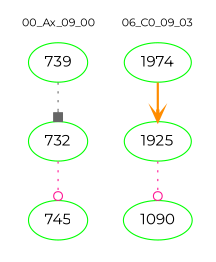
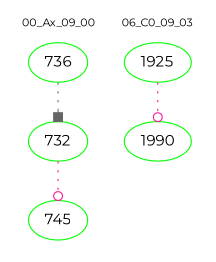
node "739": label "739" -> "736"
node "1974": removed
node "1090": label "1090" -> "1990"
